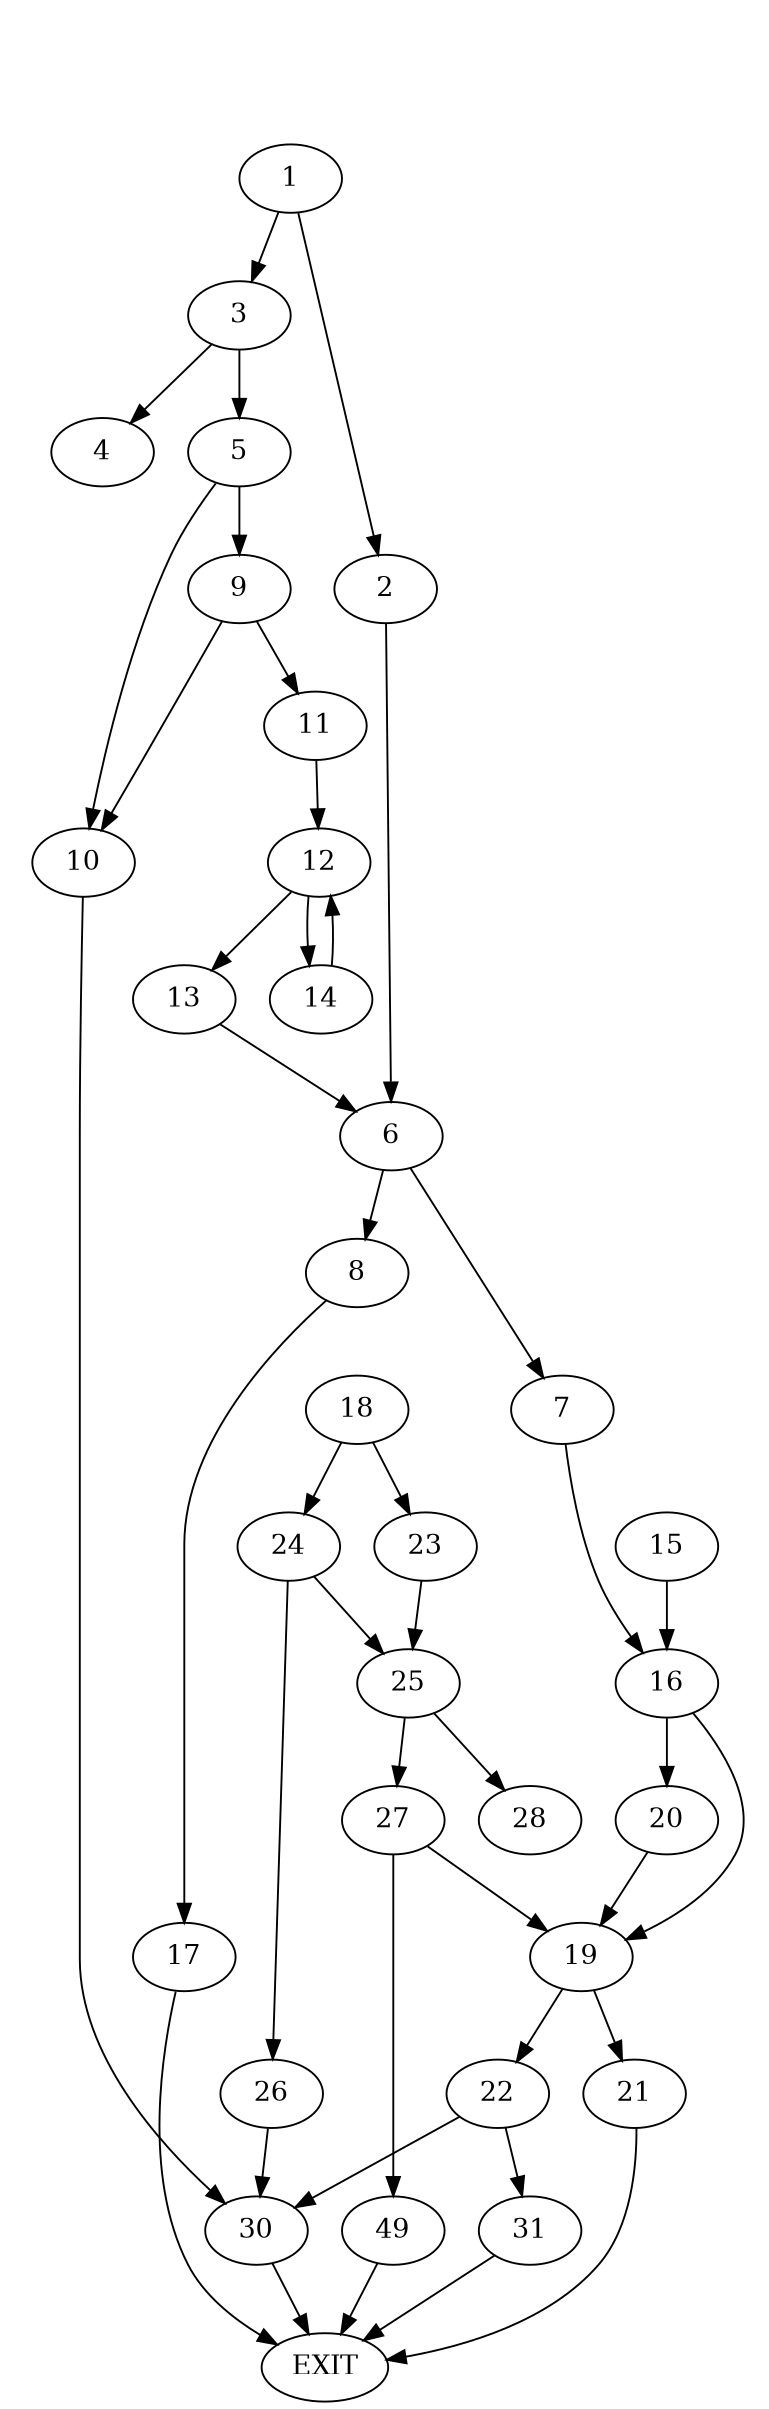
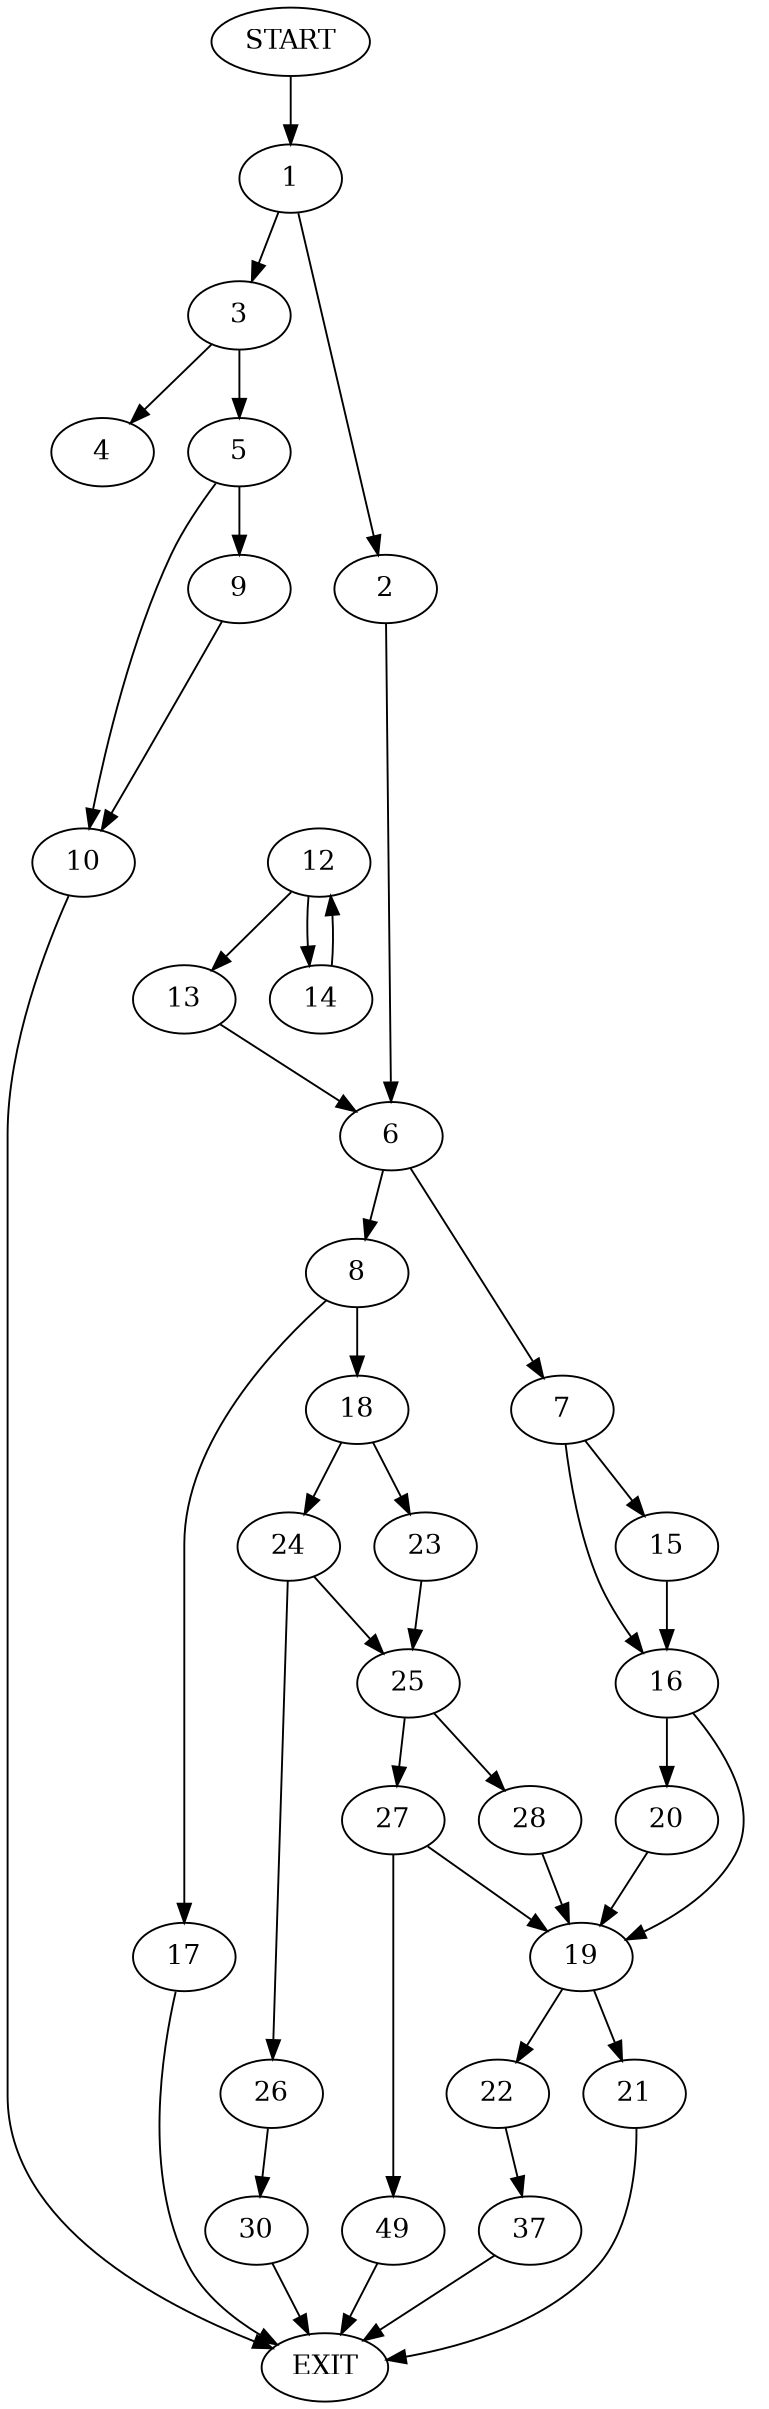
node "START": added
node "11": removed
edge "8" -> "18": added
edge "7" -> "15": added
edge "10" -> "30": now "10" -> "EXIT"
edge "28" -> "19": added
edge "22" -> "30": removed
node "31": label "31" -> "37"
